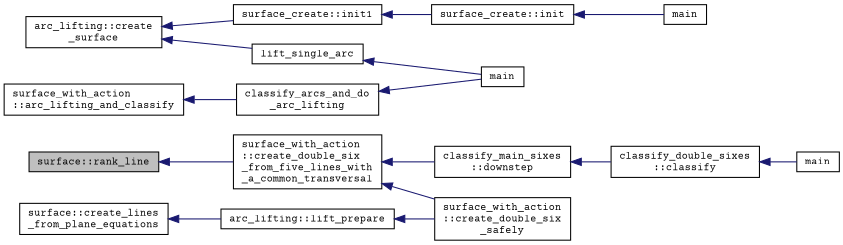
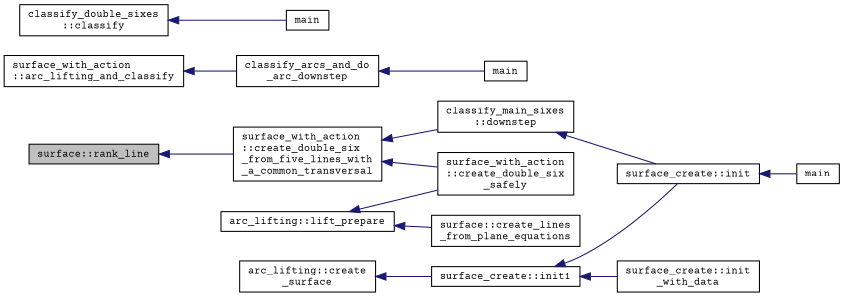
node "lift_single_arc": removed
node "classify_arcs_and_do _arc_lifting": label "classify_arcs_and_do _arc_lifting" -> "classify_arcs_and_do _arc_downstep"
edge "classify_double_sixes ::classify" -> "classify_main_sixes ::downstep": now "surface_create::init" -> "classify_main_sixes ::downstep"
edge "arc_lifting::lift_prepare" -> "surface::create_lines _from_plane_equations": reversed
node "surface_create::init _with_data": added
